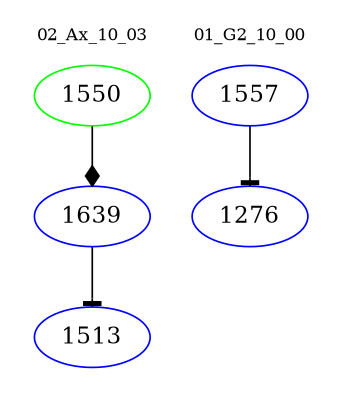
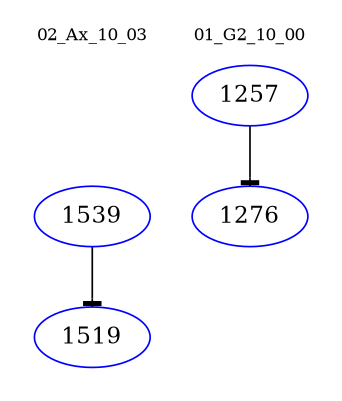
node "1550": removed
node "1557": label "1557" -> "1257"
node "1639": label "1639" -> "1539"
node "1513": label "1513" -> "1519"
